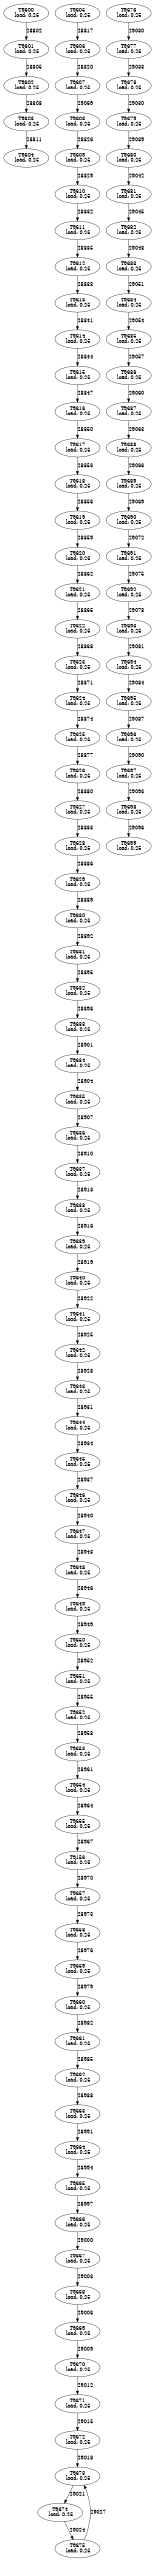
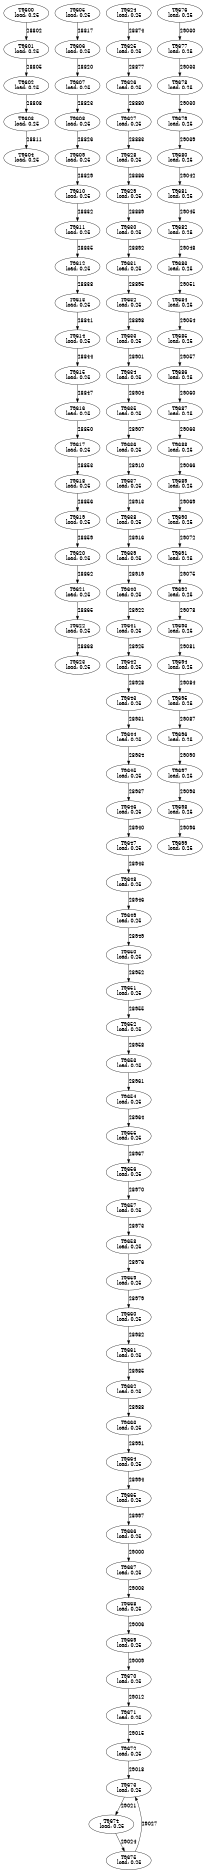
edge "T9607 load: 0.25" -> "T9608 load: 0.25": label "29069" -> "28823"
edge "T9623 load: 0.25" -> "T9624 load: 0.25": removed, label "28871"
node "T9156 load: 0.25": label "T9156 load: 0.25" -> "T9656 load: 0.25"
